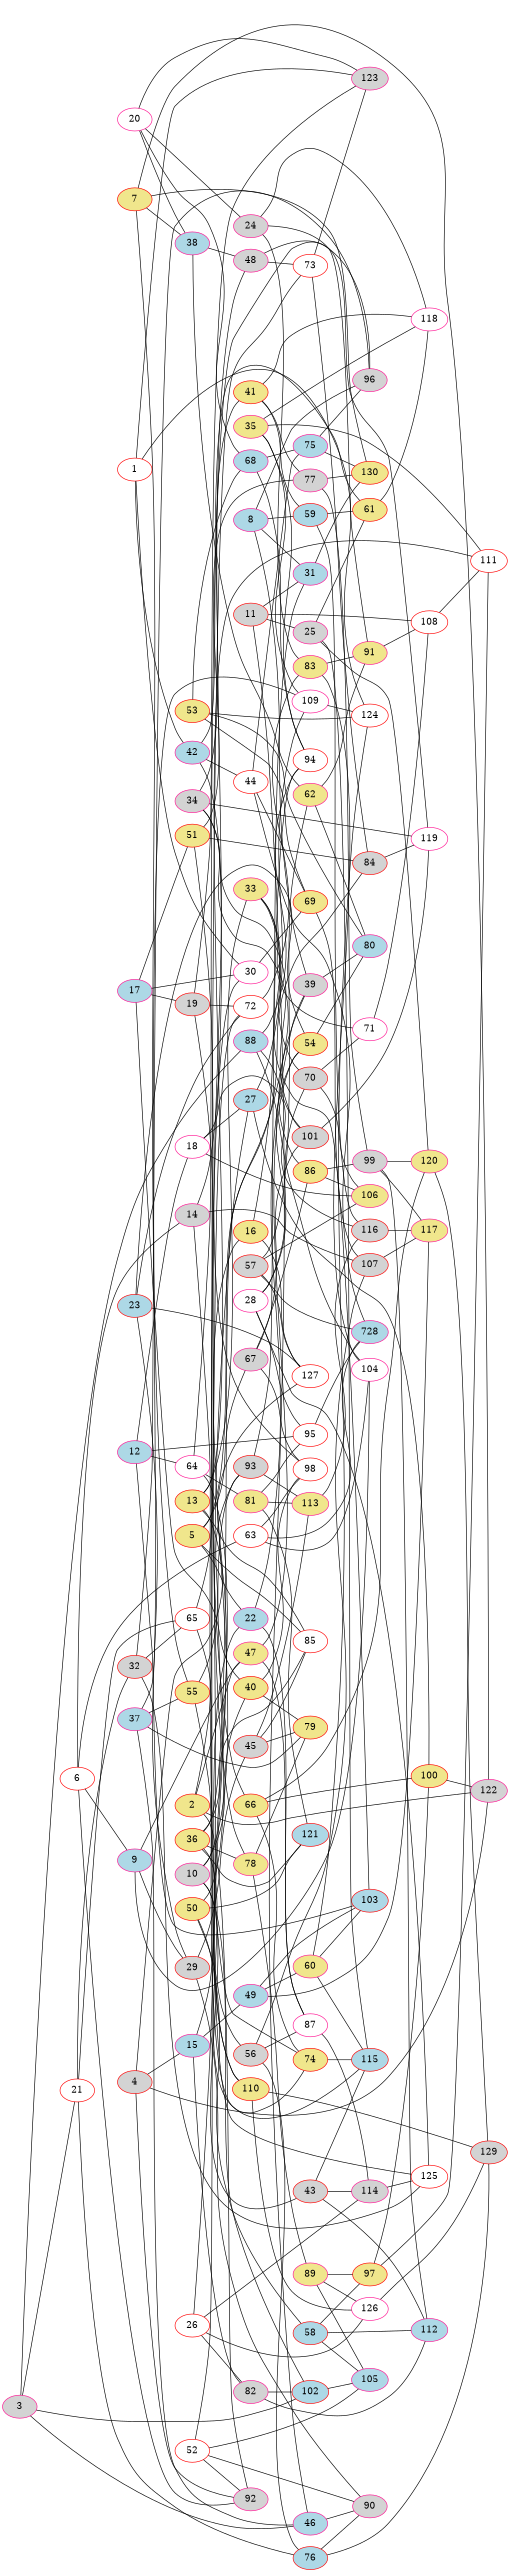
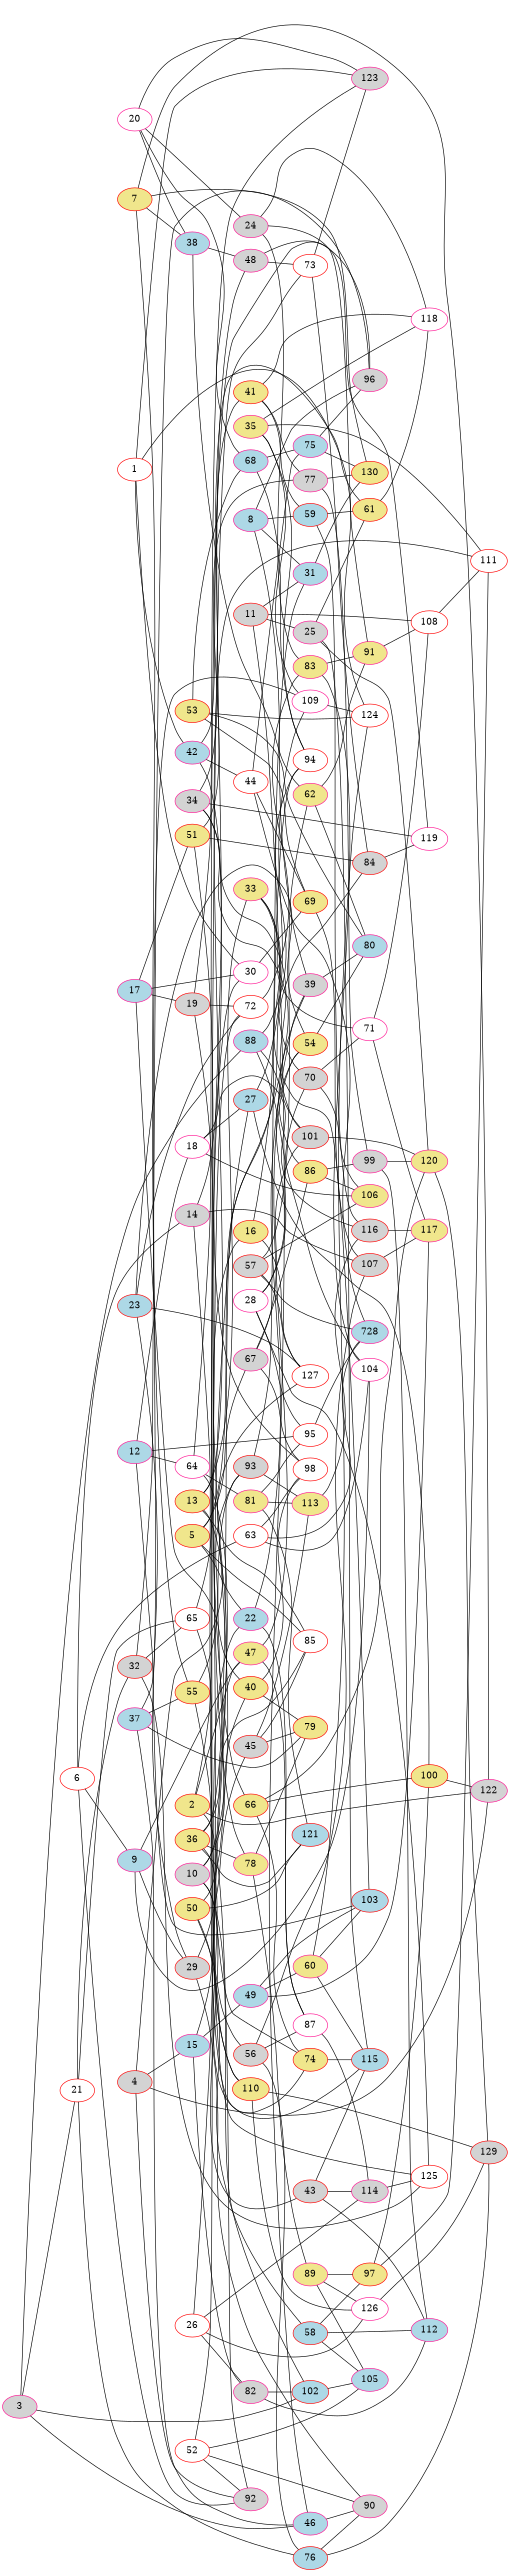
edge "119" -- "101": now "120" -- "101"
edge "99" -- "117": now "71" -- "117"
